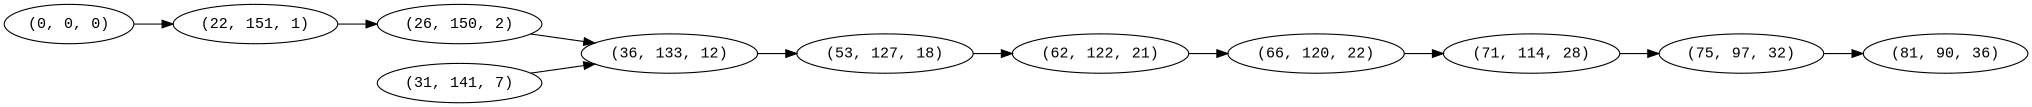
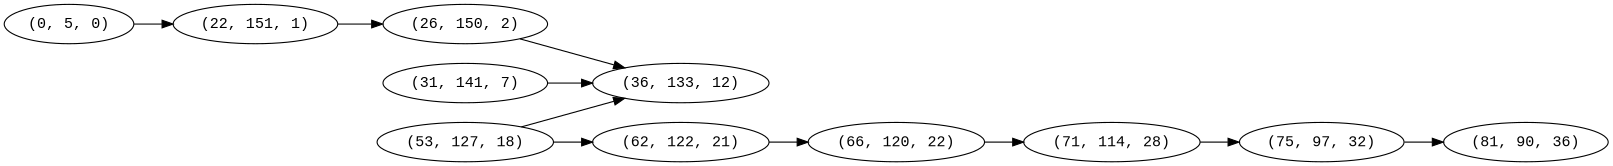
node "(0, 0, 0)": label "(0, 0, 0)" -> "(0, 5, 0)"
edge "(36, 133, 12)" -> "(53, 127, 18)": reversed
